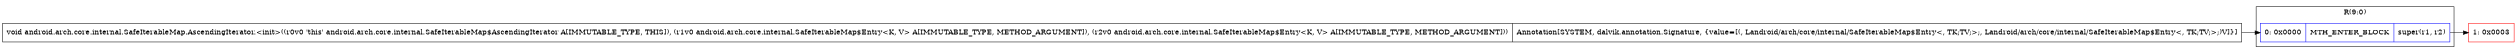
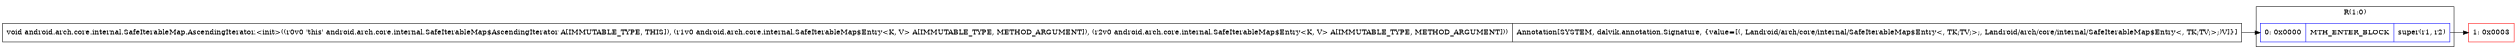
cluster "R(9:0)": label "R(9:0)" -> "R(1:0)"
